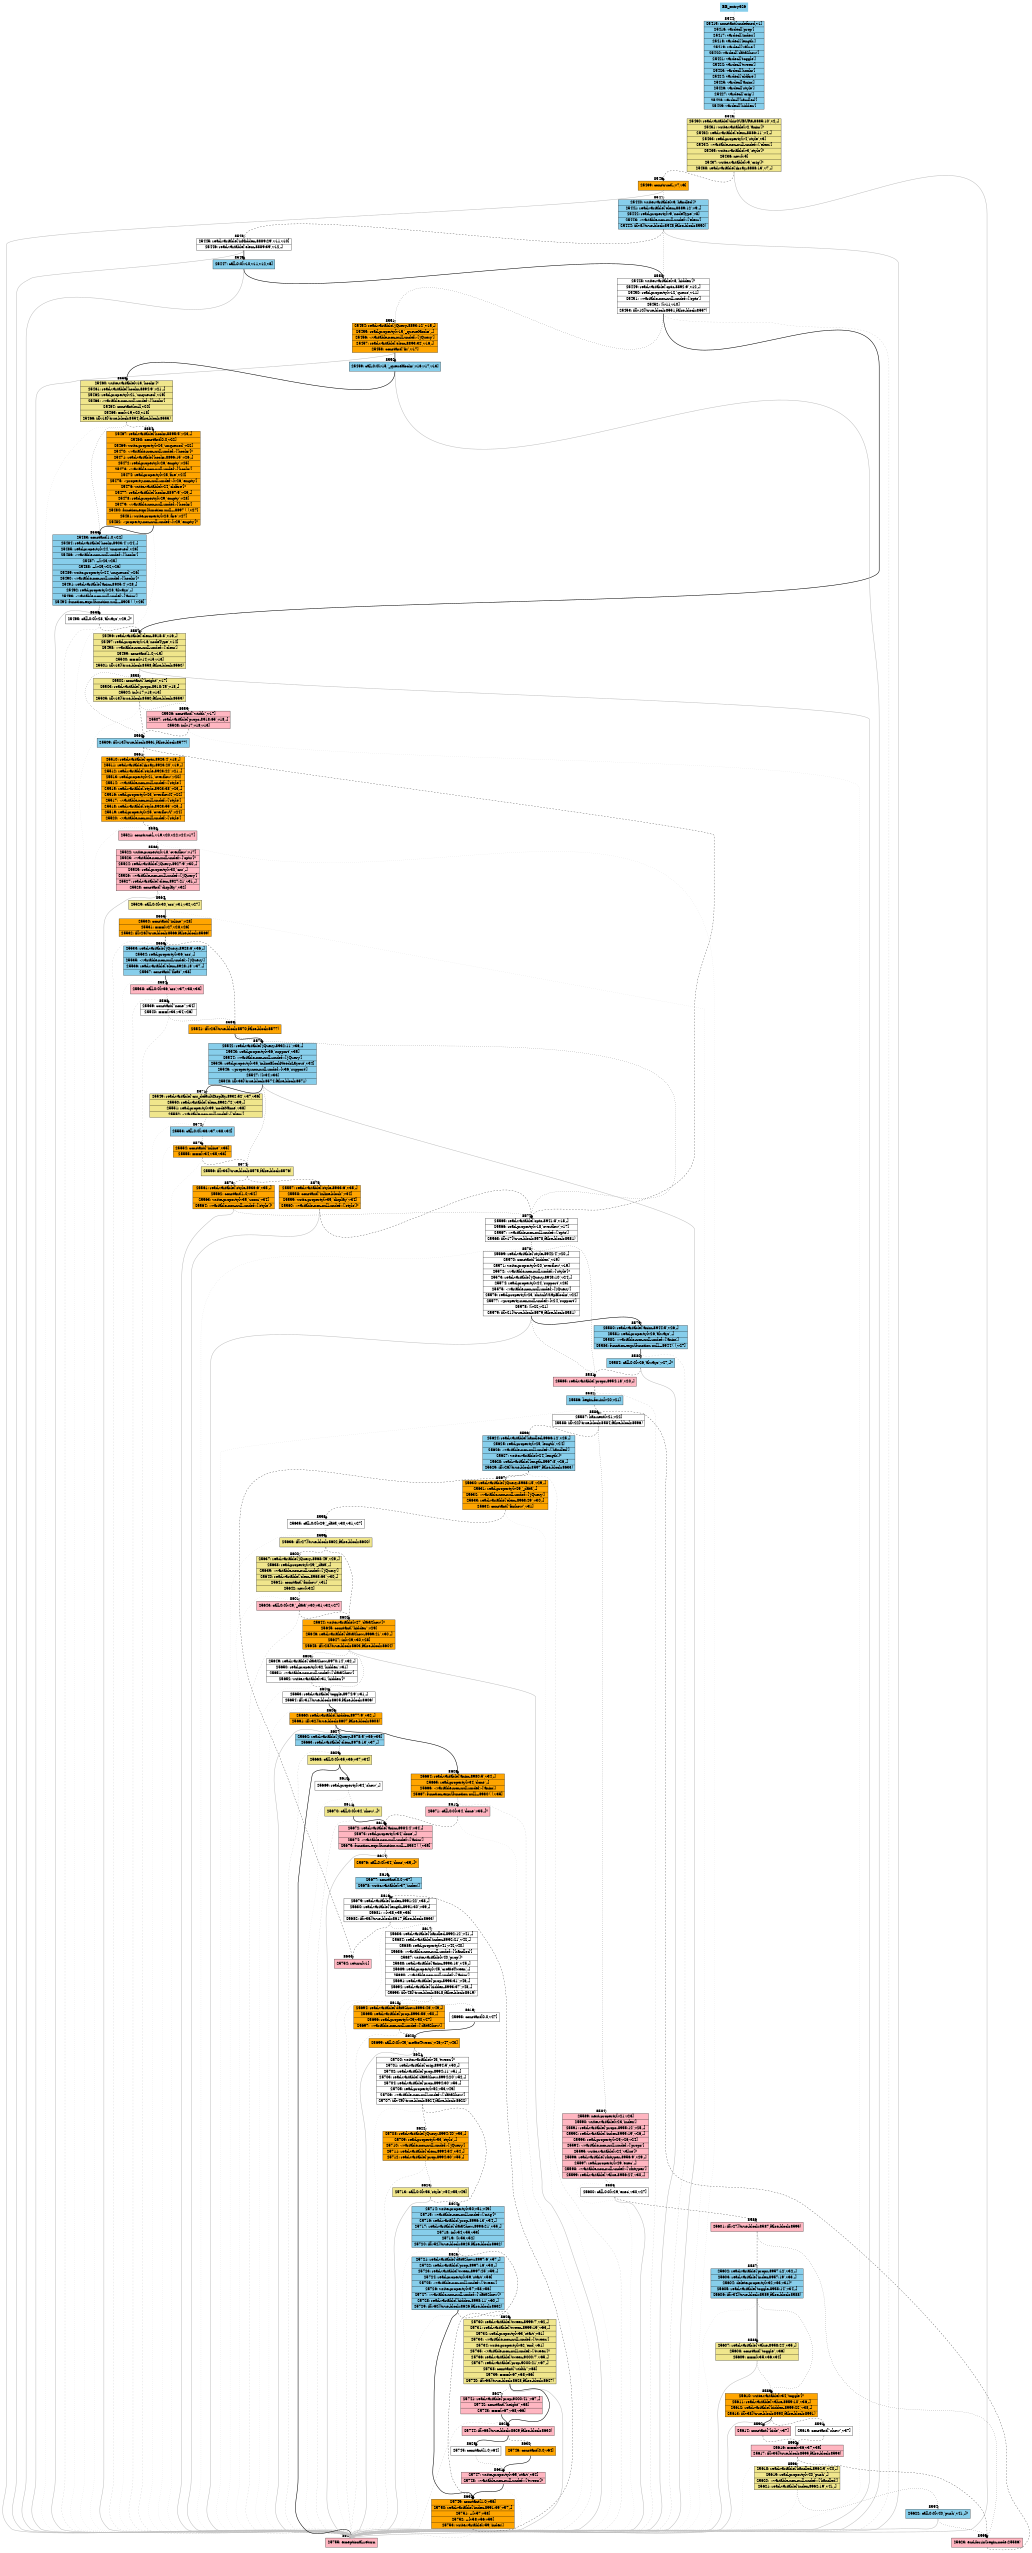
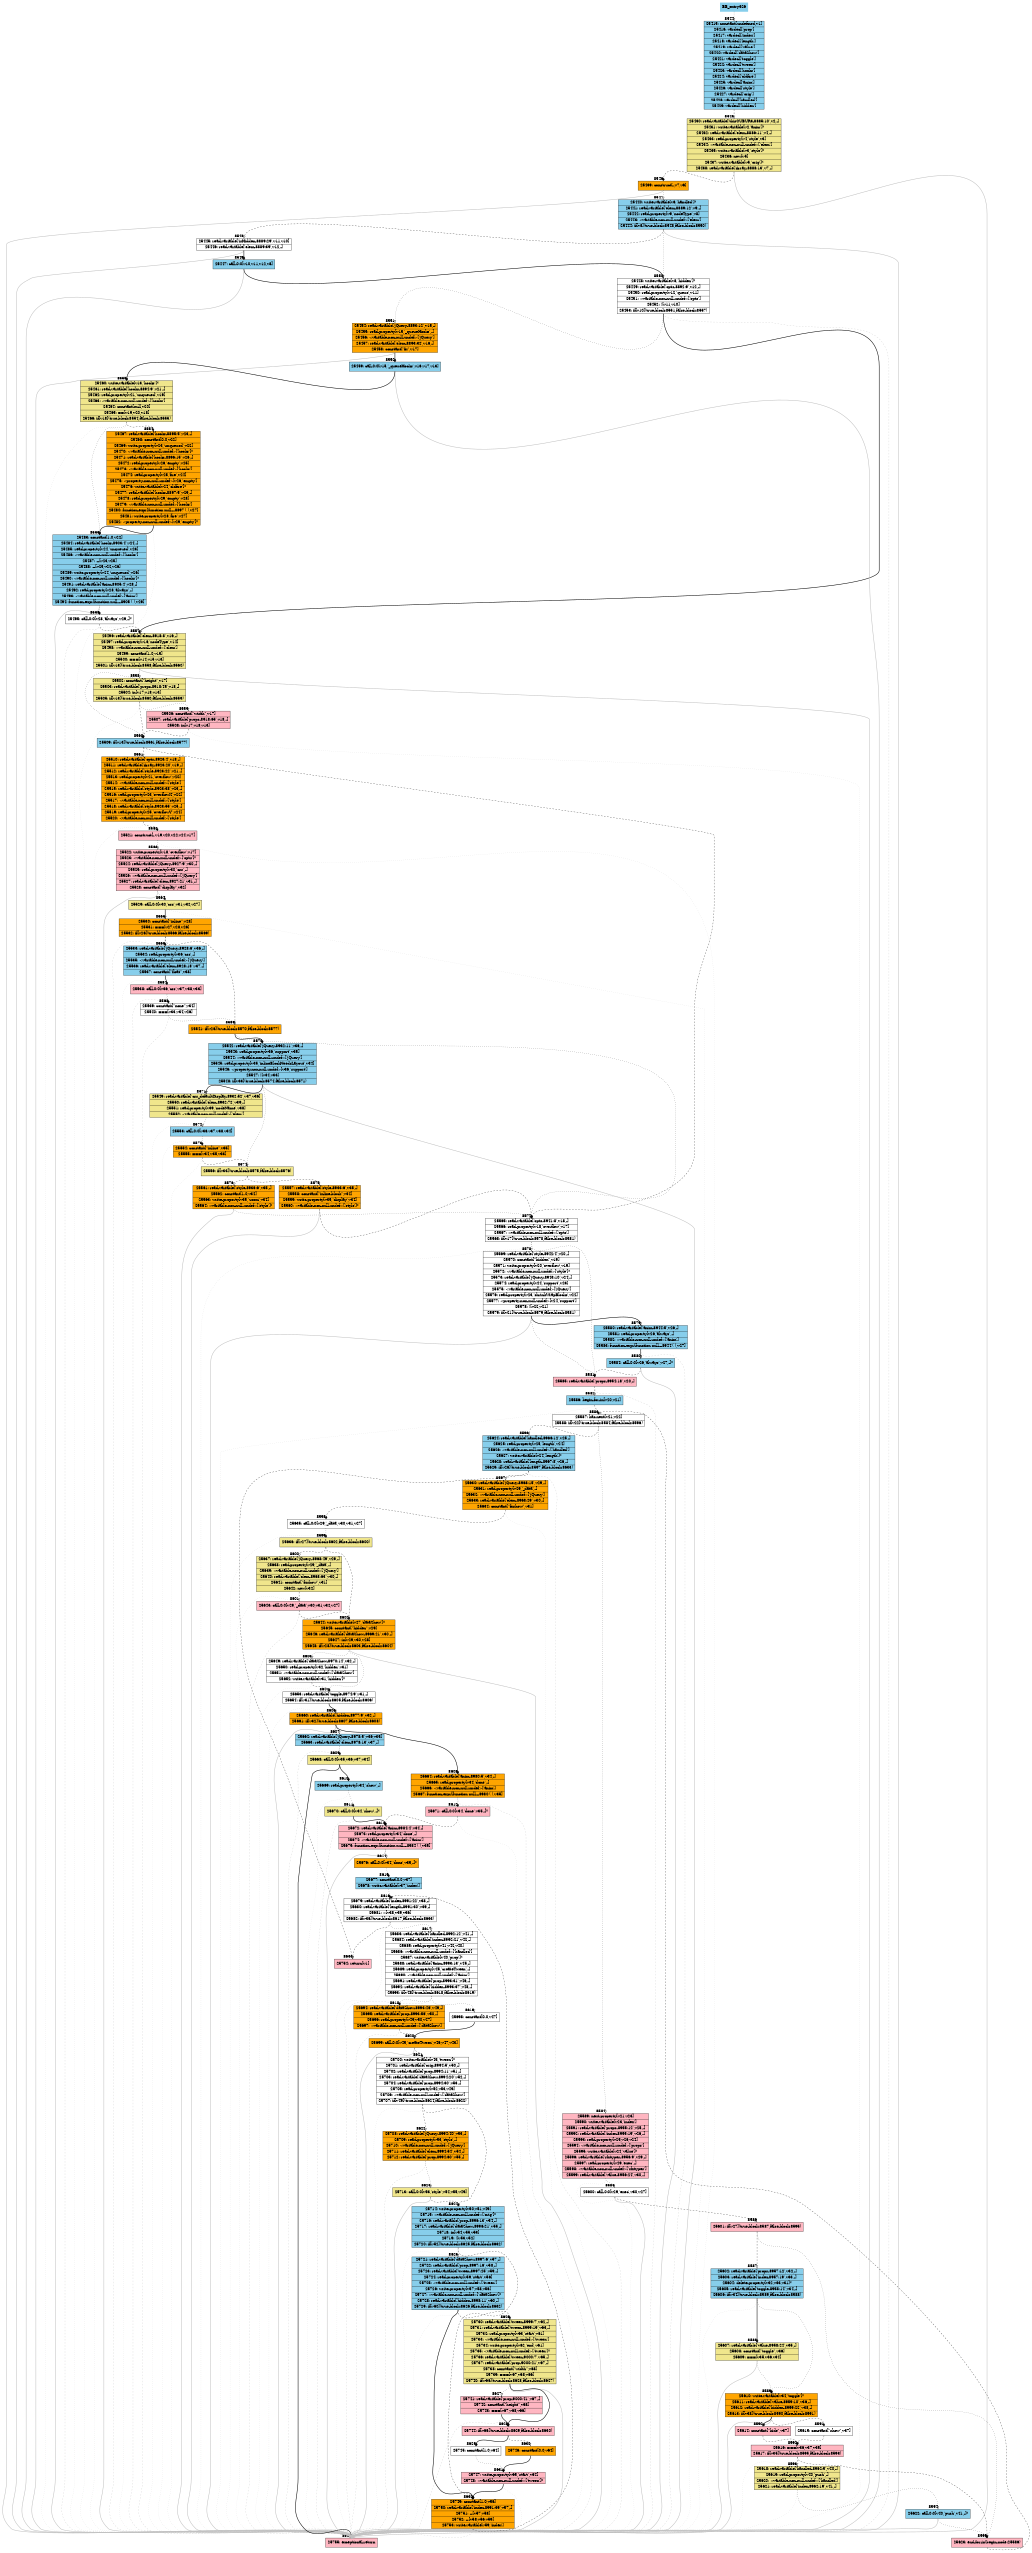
node "25669: read-property[v34,'show',-]": fillcolor white -> skyblue
